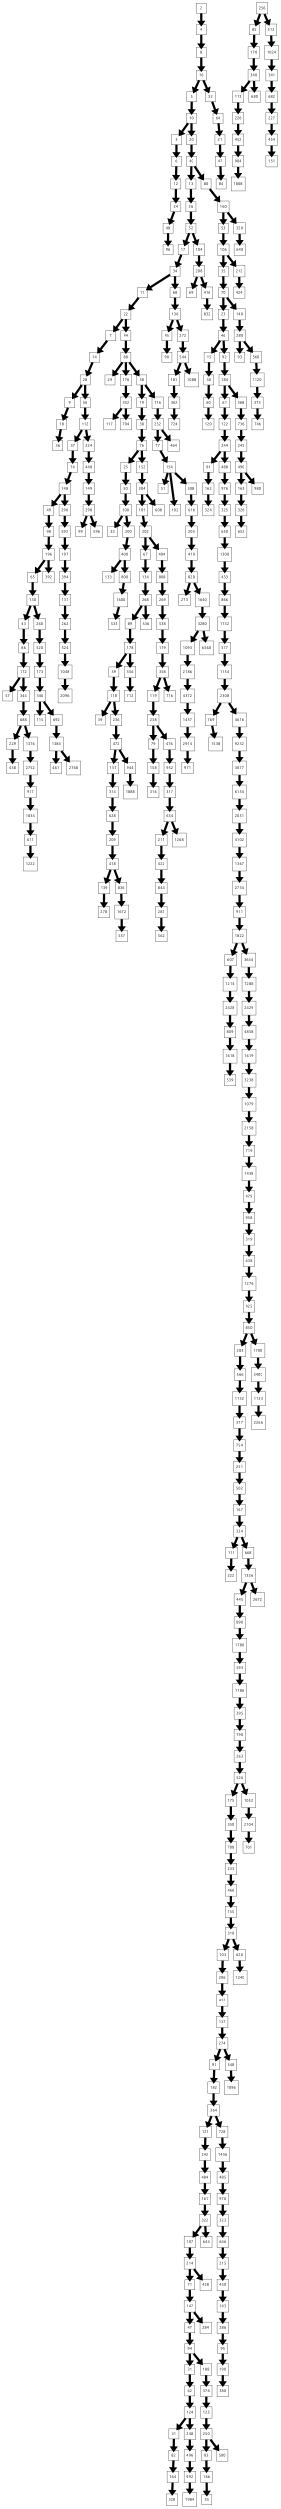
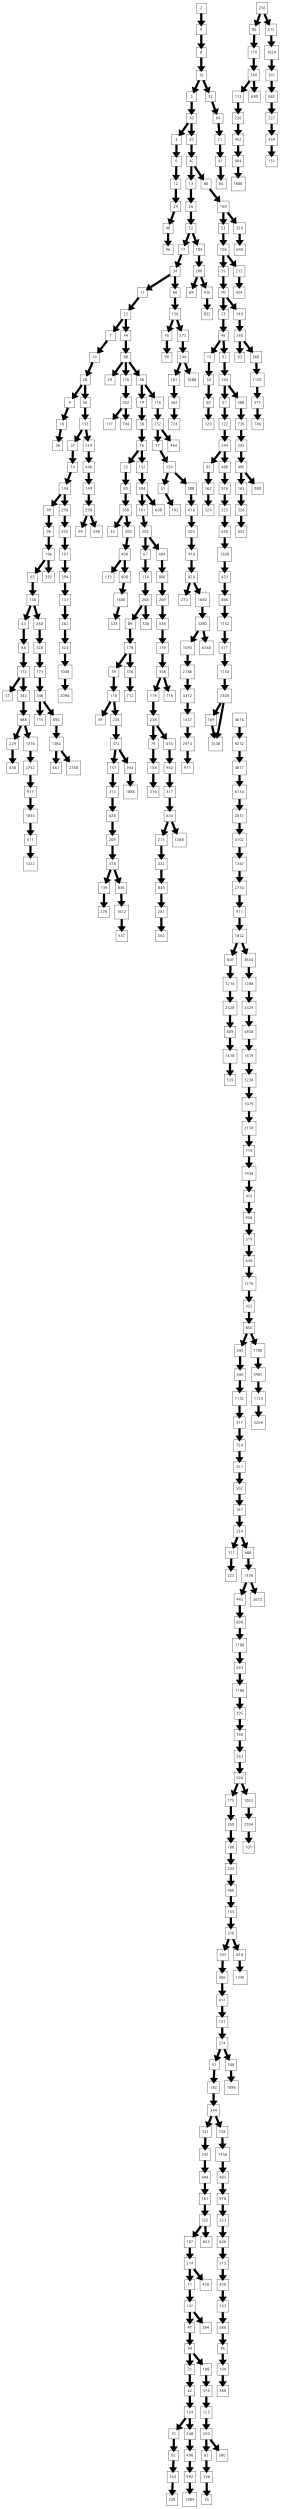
edge "154" -> "102": now "51" -> "102"
edge "2308" -> "4616": now "2308" -> "1538"
